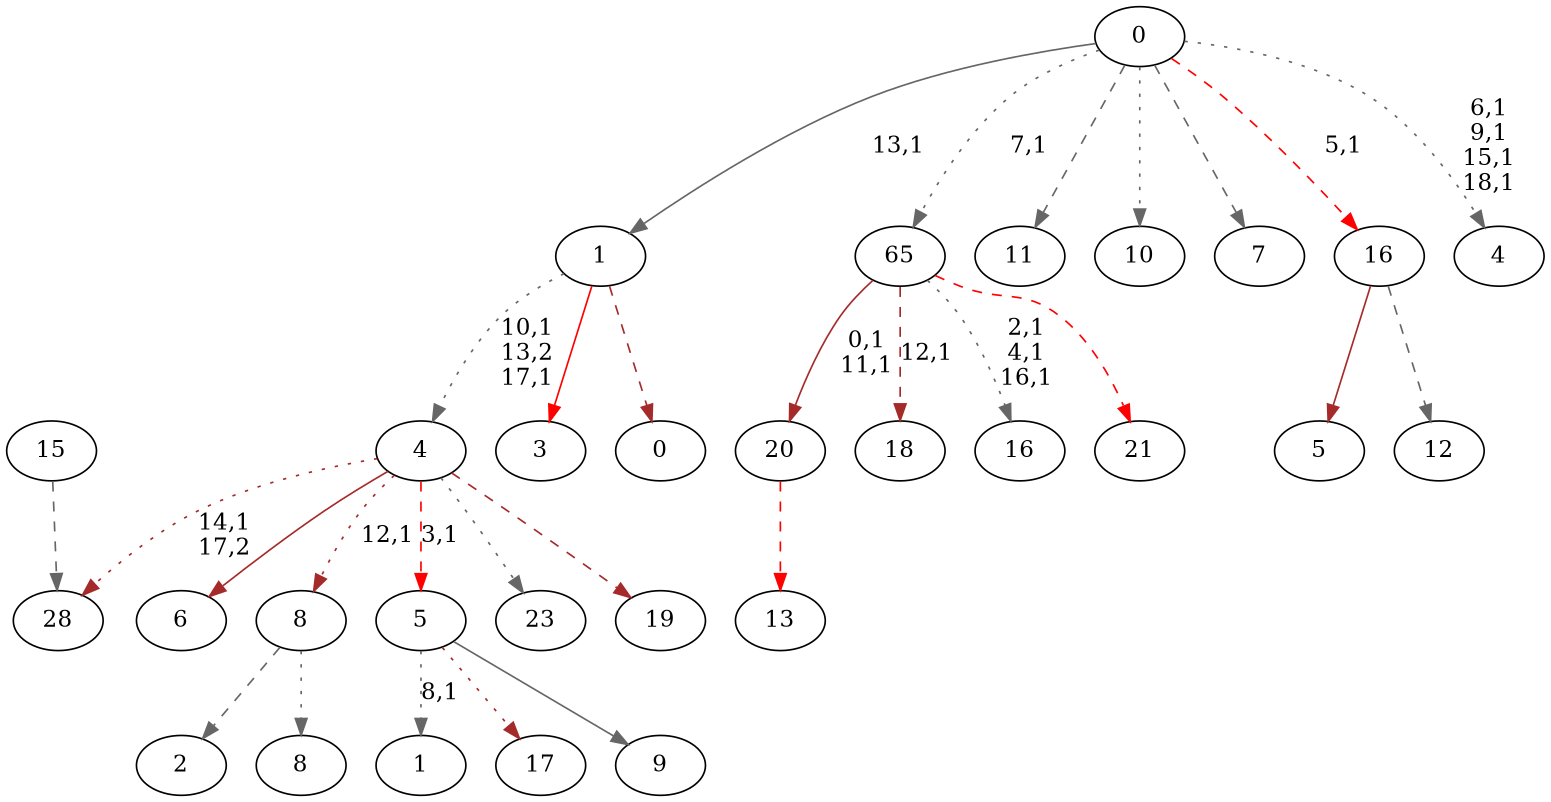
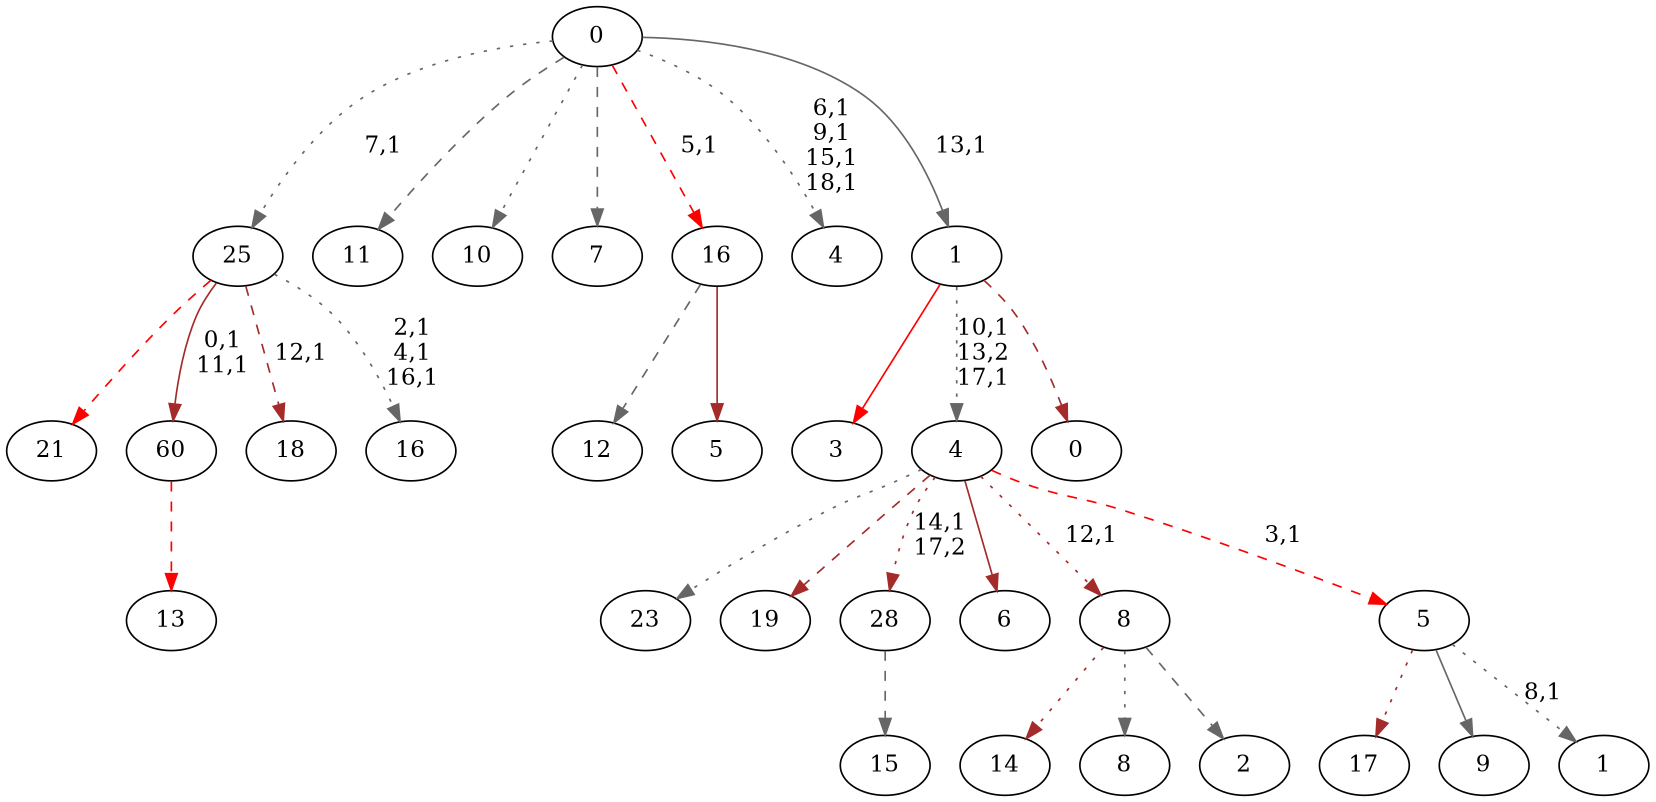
node "65": label "65" -> "25"
node "20": label "20" -> "60"
edge "15" -> "28": reversed
node "14": added
